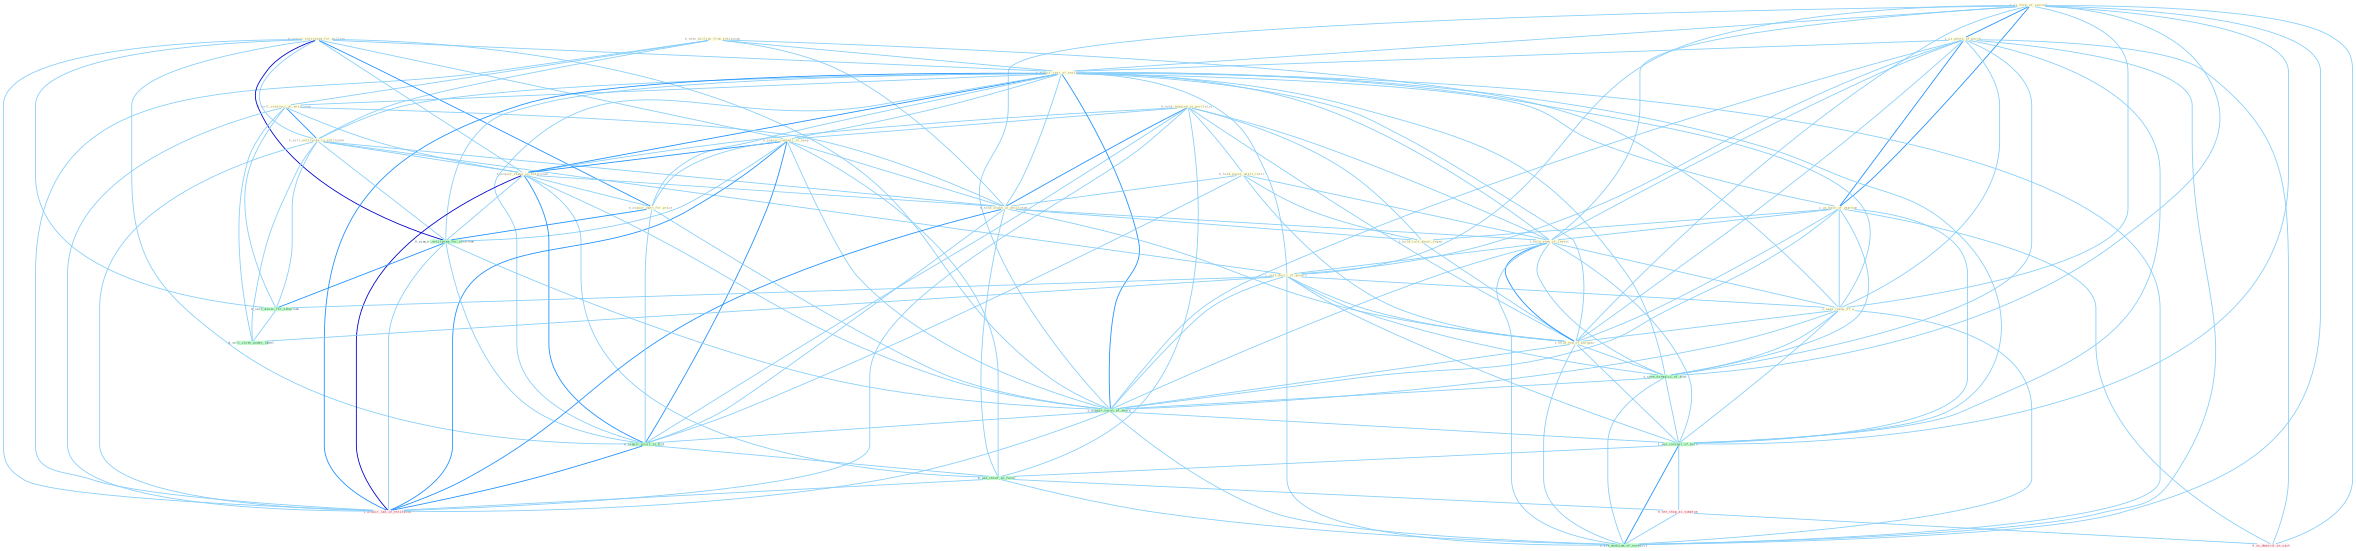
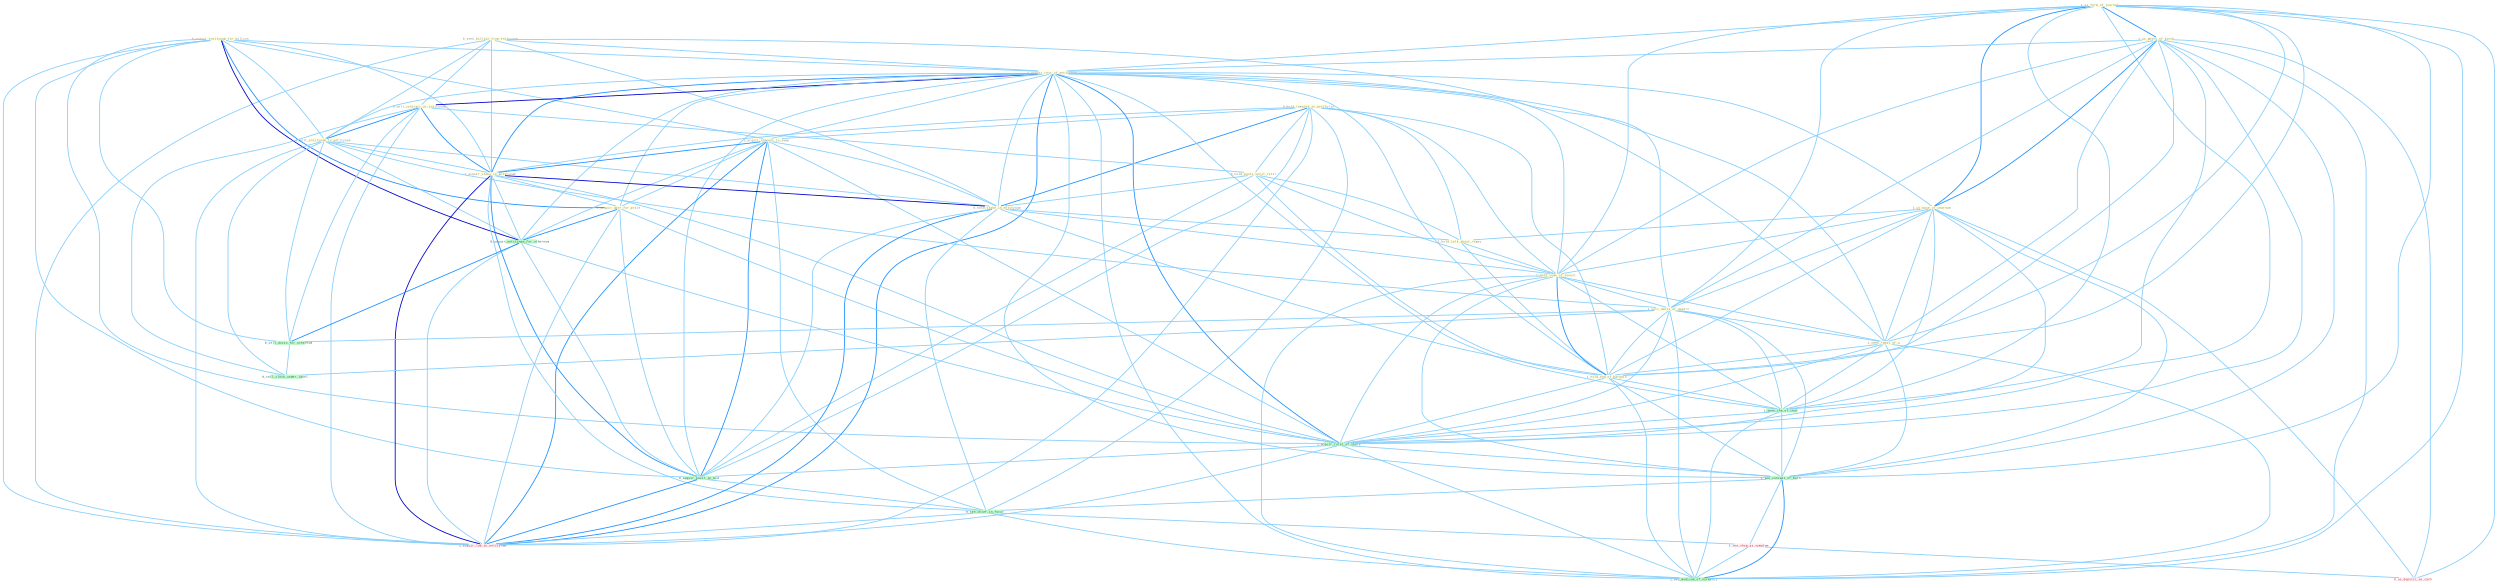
edge "1_acquir_rest_of_entitynam" -- "0_sell_contract_at_entitynam": color #87cefa -> #0000cd
edge "0_seek_billion_from_entitynam" -- "1_acquir_stake_in_entitynam": added
edge "0_sell_contract_at_entitynam" -- "0_hold_stake_in_entitynam": now "0_sell_contract_at_entitynam" -- "0_hold_posit_until_retir"
edge "0_sell_contract_at_entitynam" -- "1_acquir_stake_in_entitynam": color #87cefa -> #1e90ff
edge "1_acquir_stake_in_entitynam" -- "0_hold_stake_in_entitynam": color #87cefa -> #0000cd
edge "1_hold_talk_about_repay" -- "1_hold_some_of_invest": added
edge "1_us_base_of_yearnum" -- "1_sell_decis_of_govern": added
edge "0_acquir_oper_for_price" -- "1_acquir_lab_in_entitynam": added
node "1_seen_normalci_of_that": label "1_seen_normalci_of_that" -> "1_seen_the_of_that"
node "9_see_modicum_of_normalci": label "9_see_modicum_of_normalci" -> "1_see_modicum_of_normalci"
